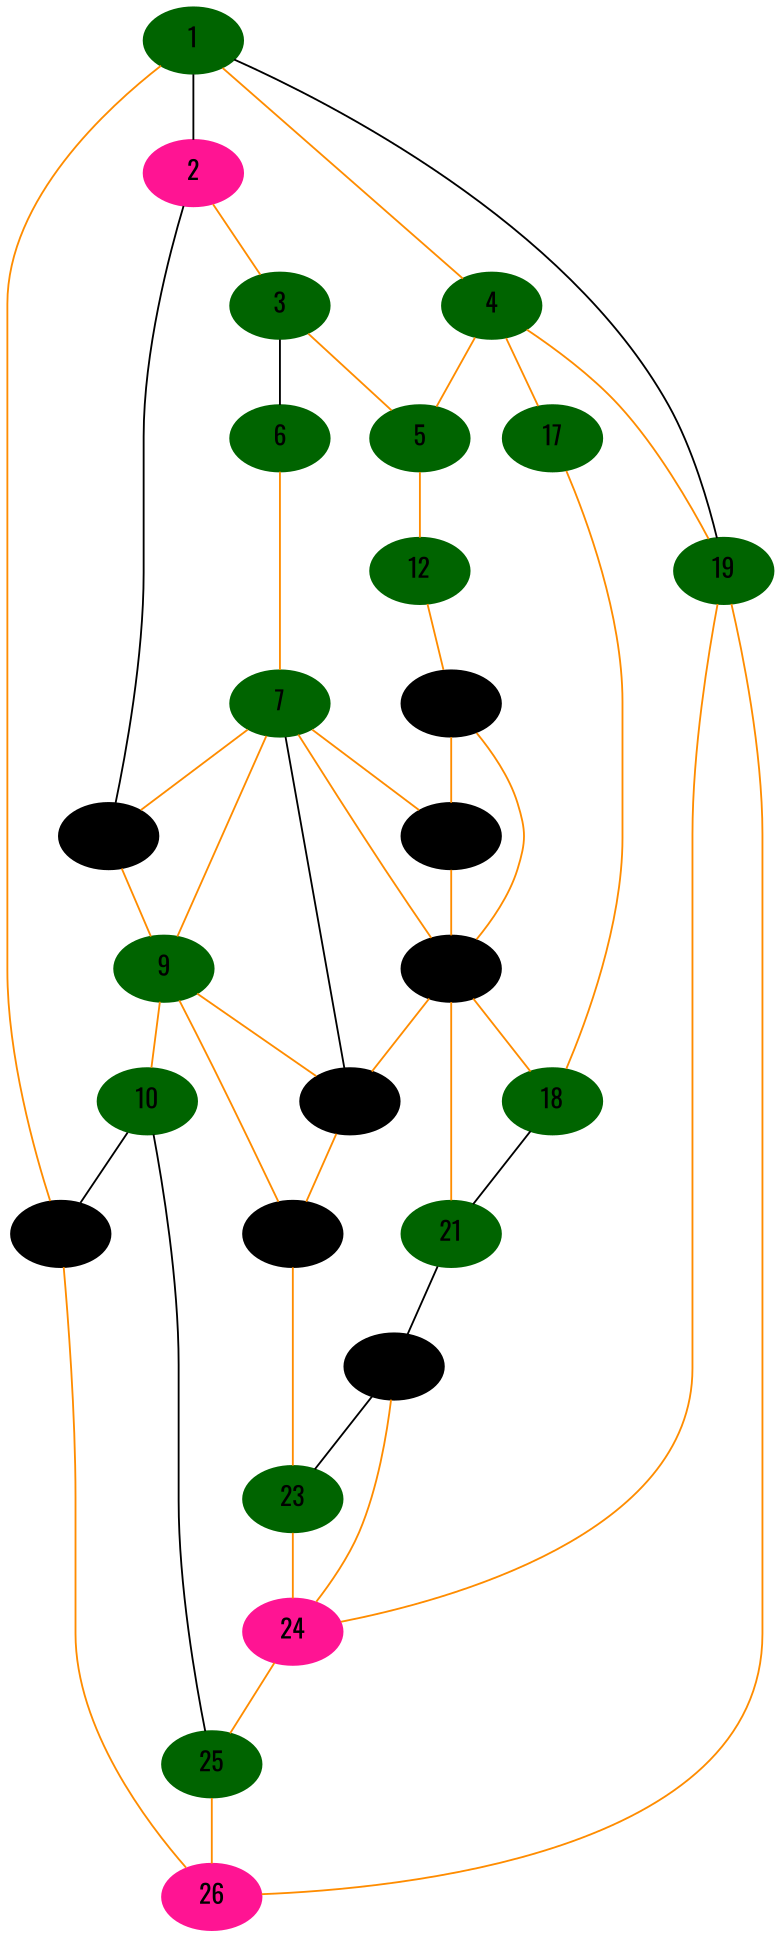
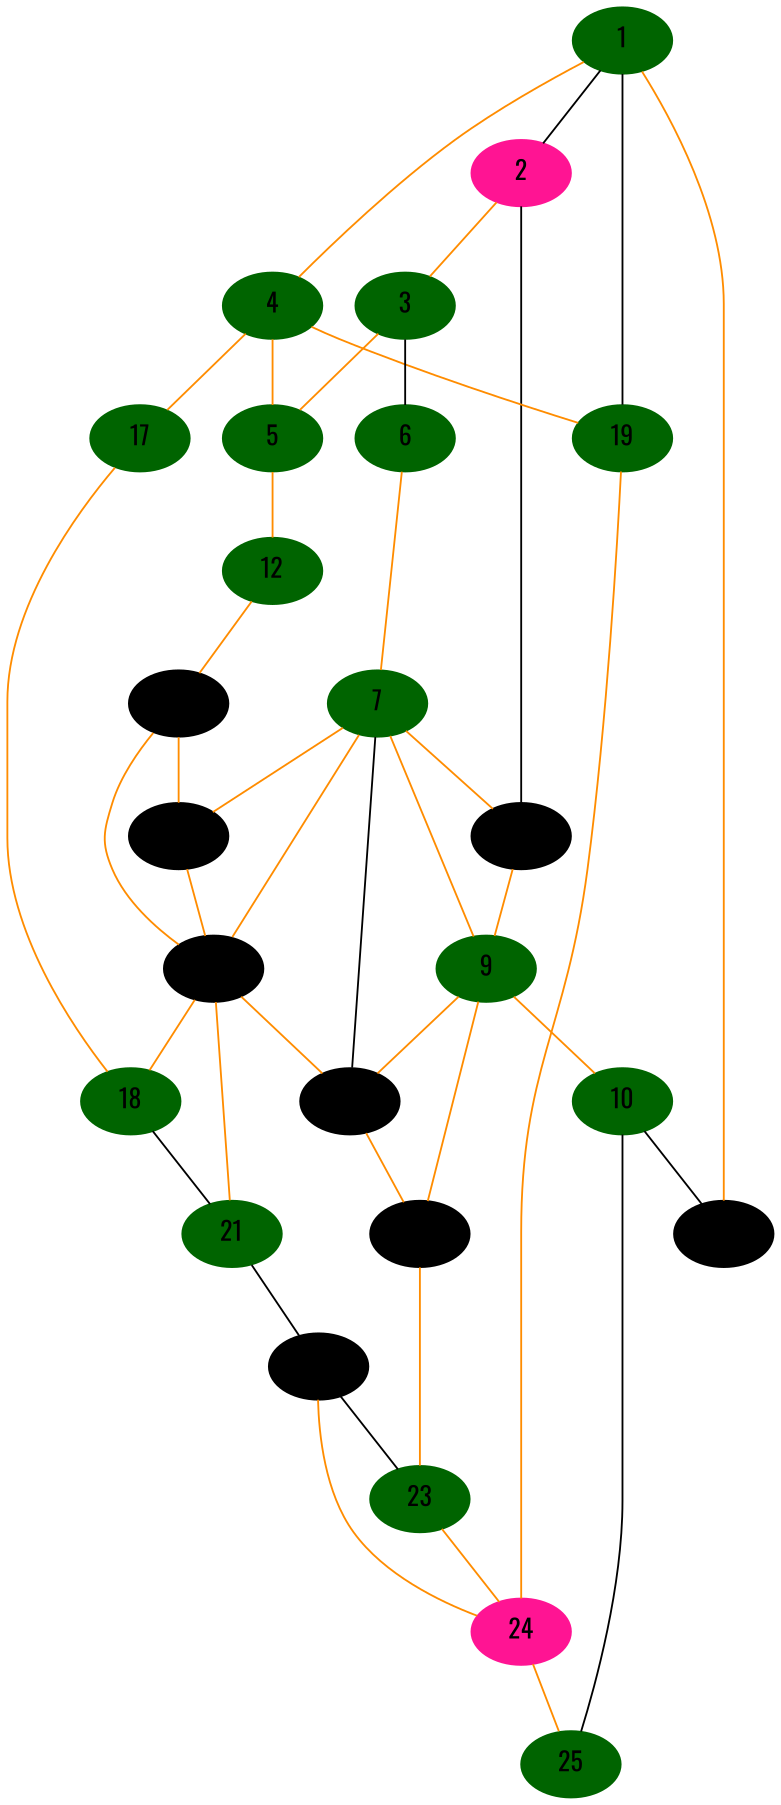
node "26": removed
